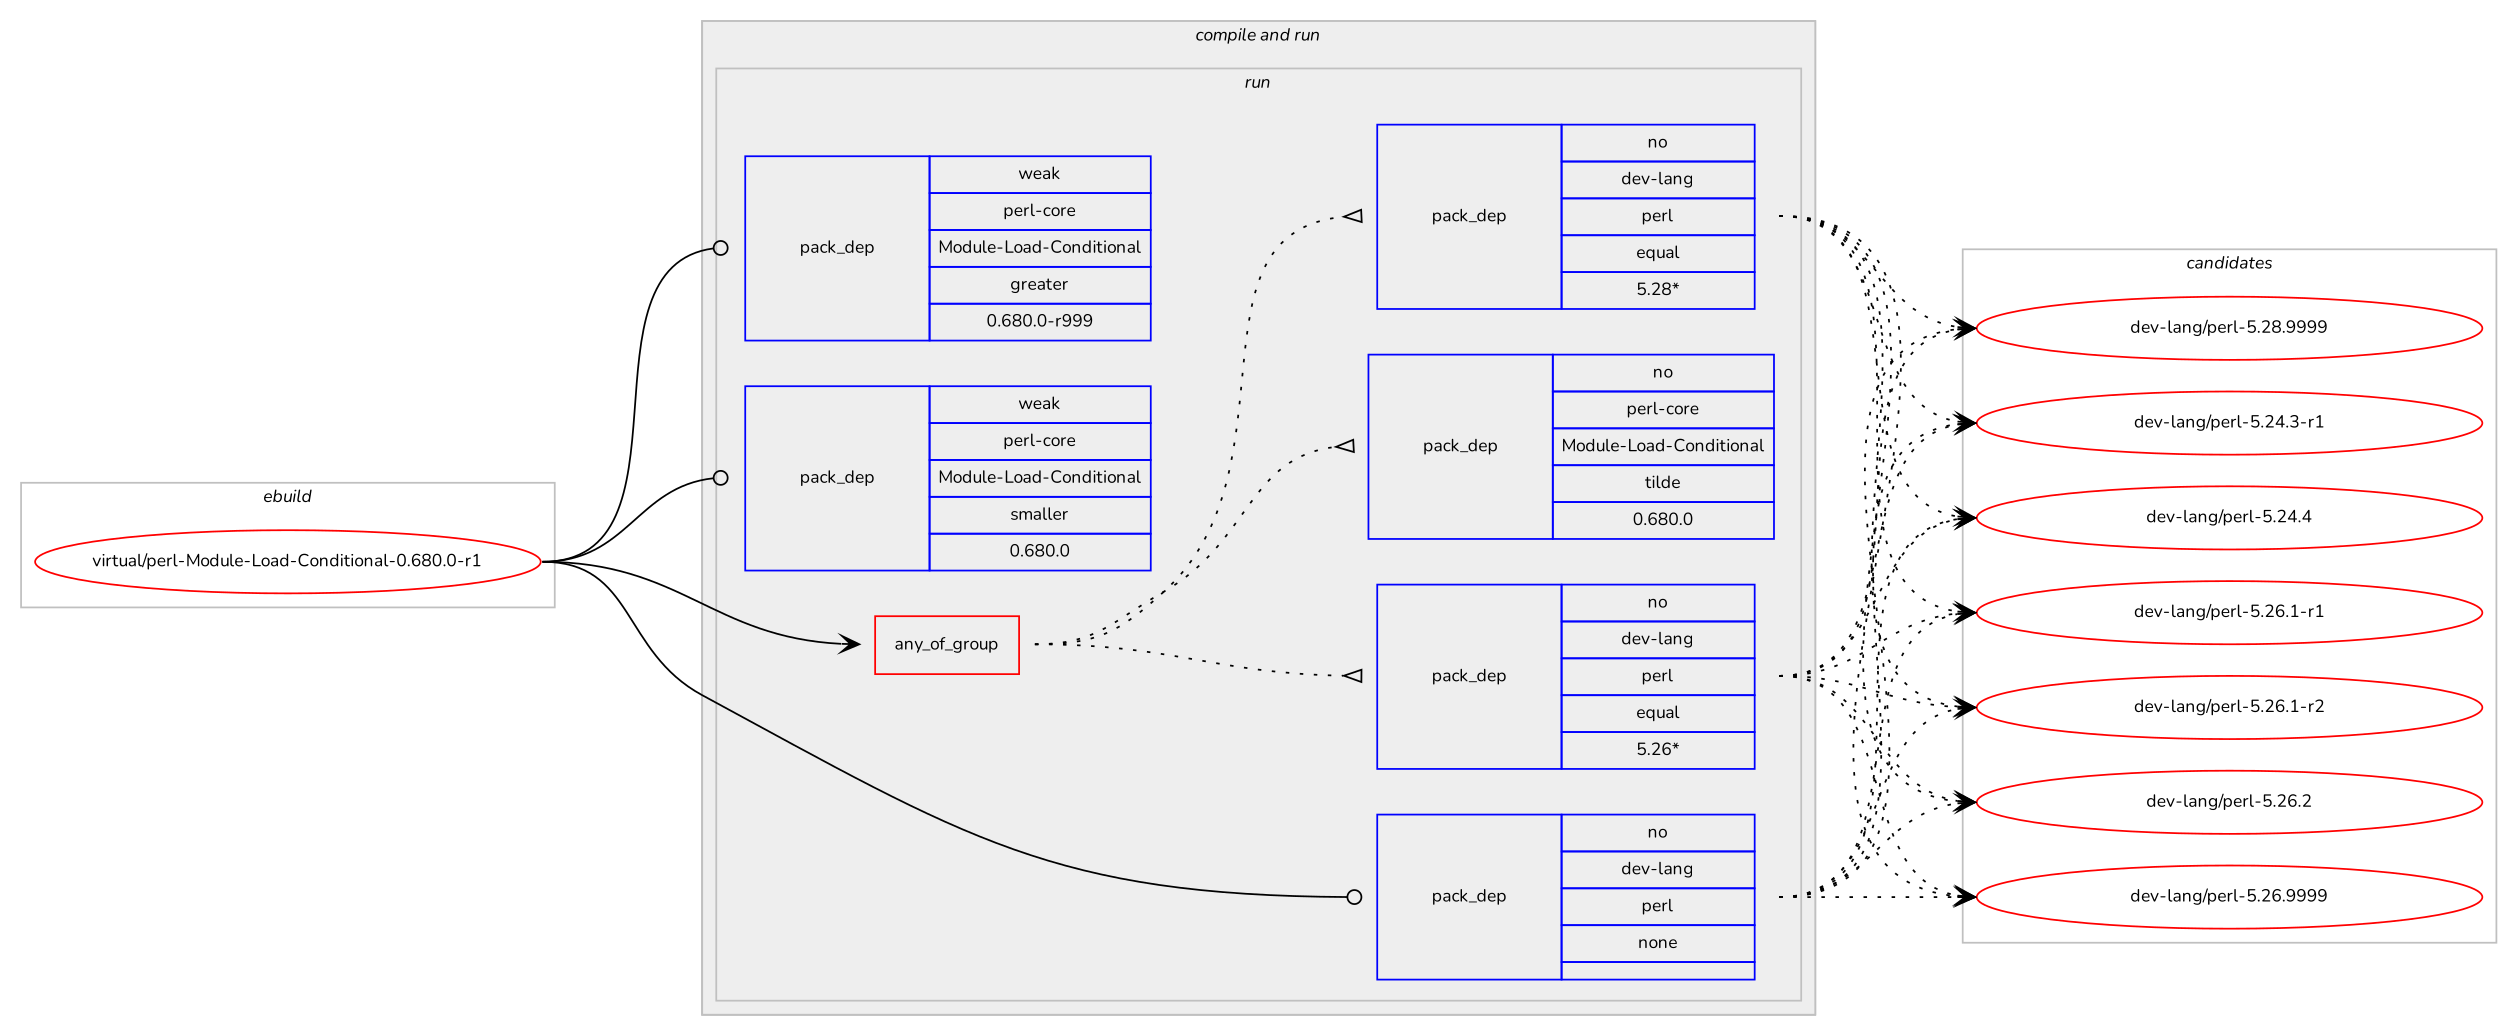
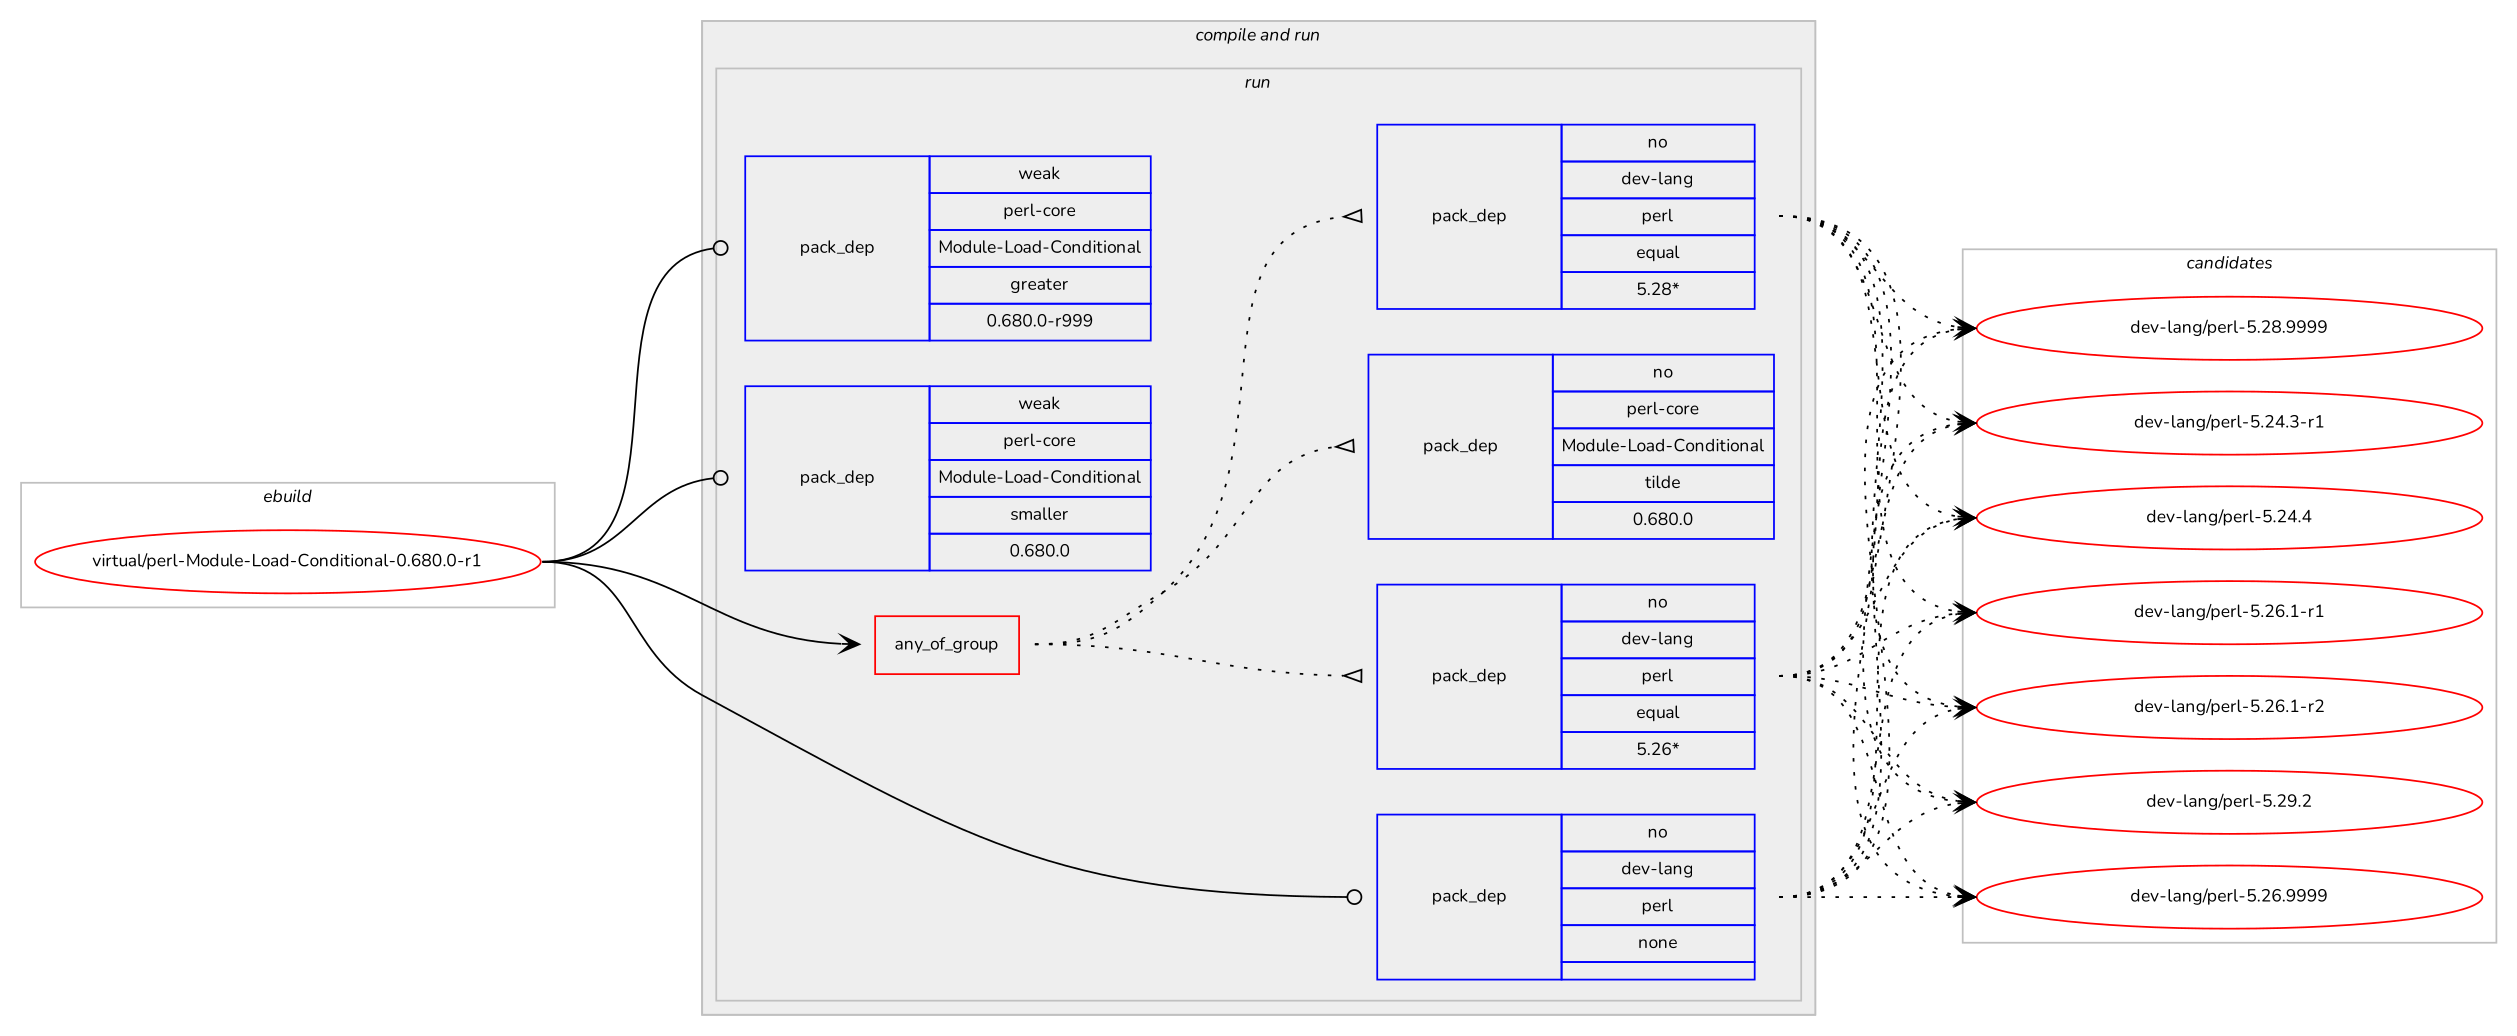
node "dev-lang/perl-5.26.2": label "dev-lang/perl-5.26.2" -> "dev-lang/perl-5.29.2"
